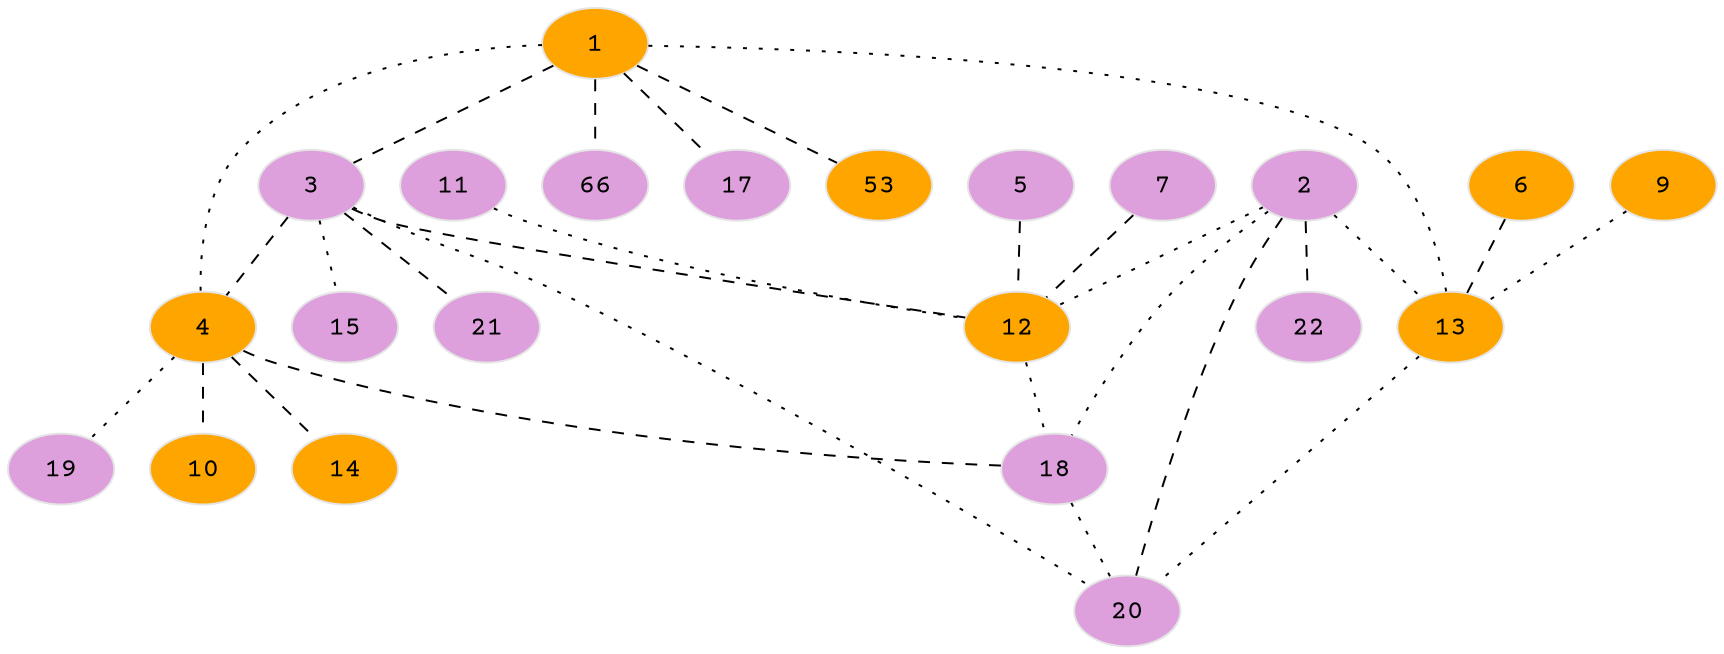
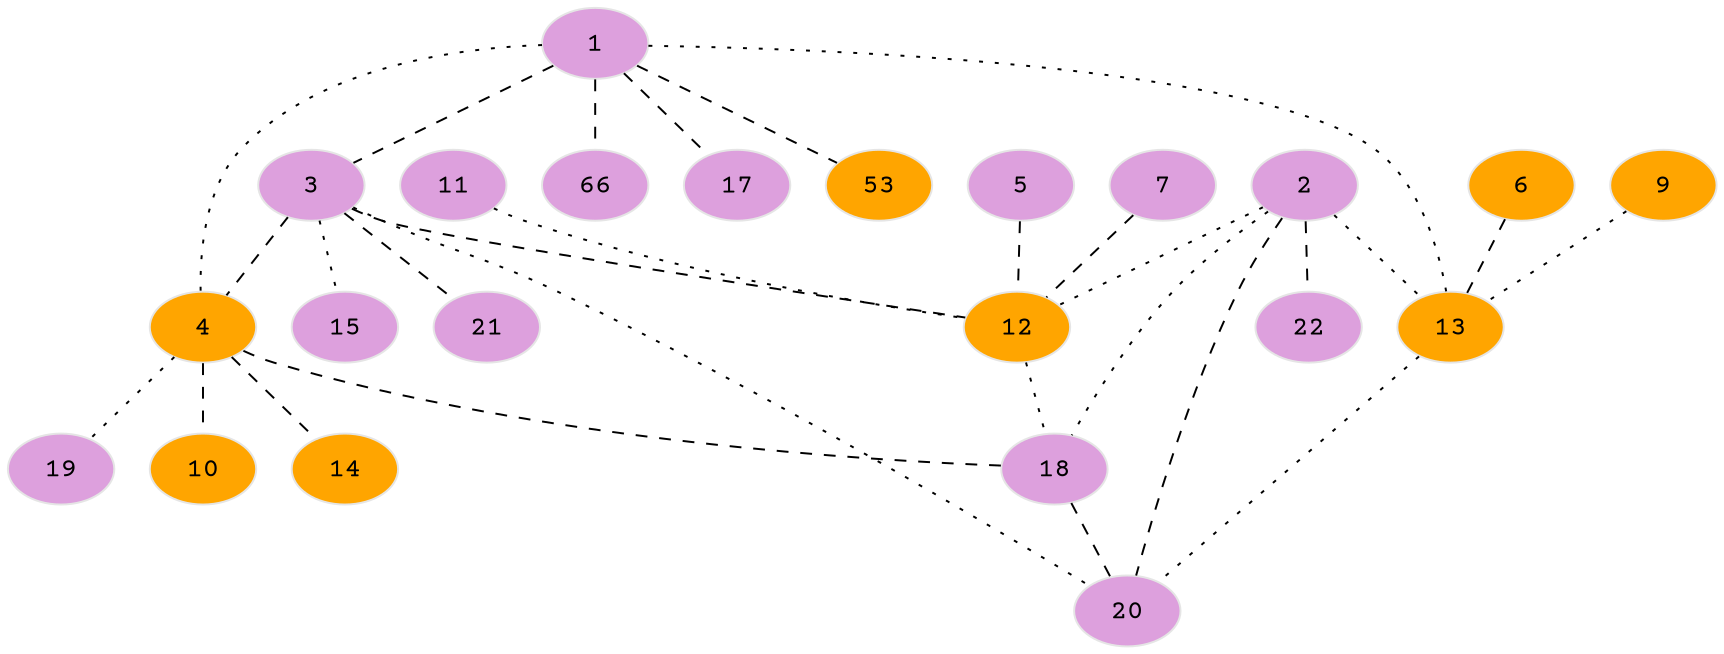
node "1": fillcolor orange -> plum
edge "18" -- "20": style dotted -> dashed
